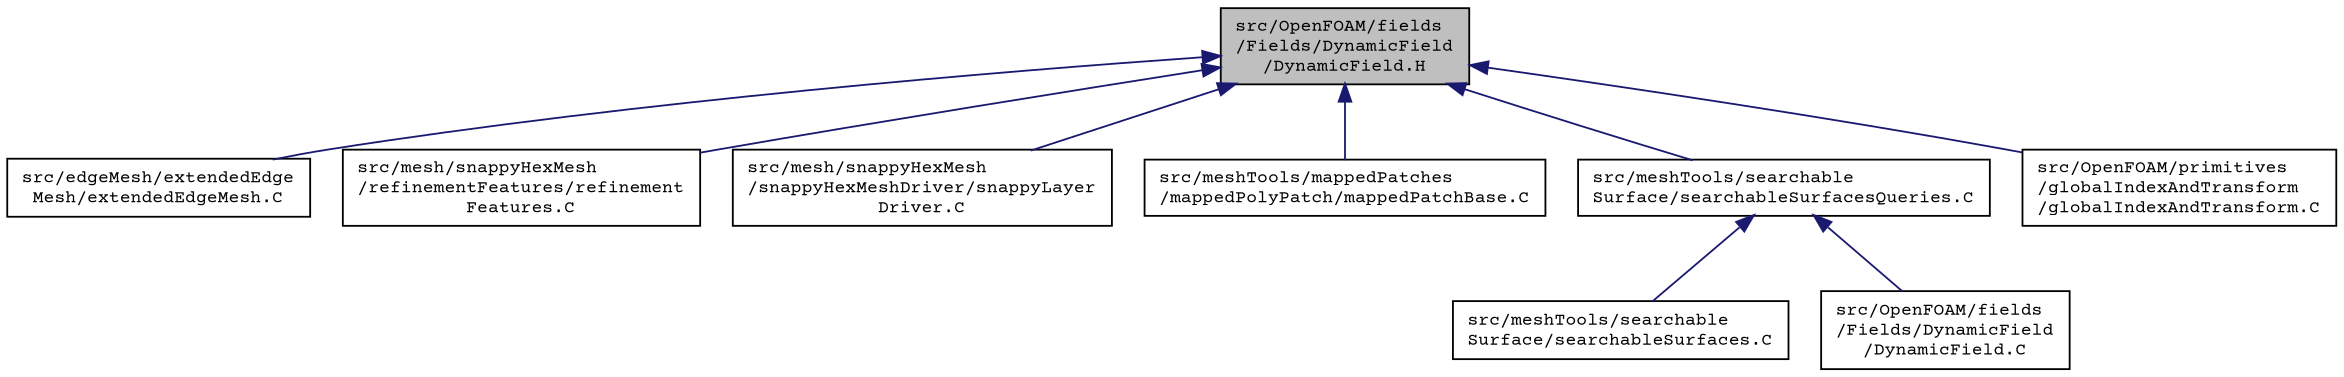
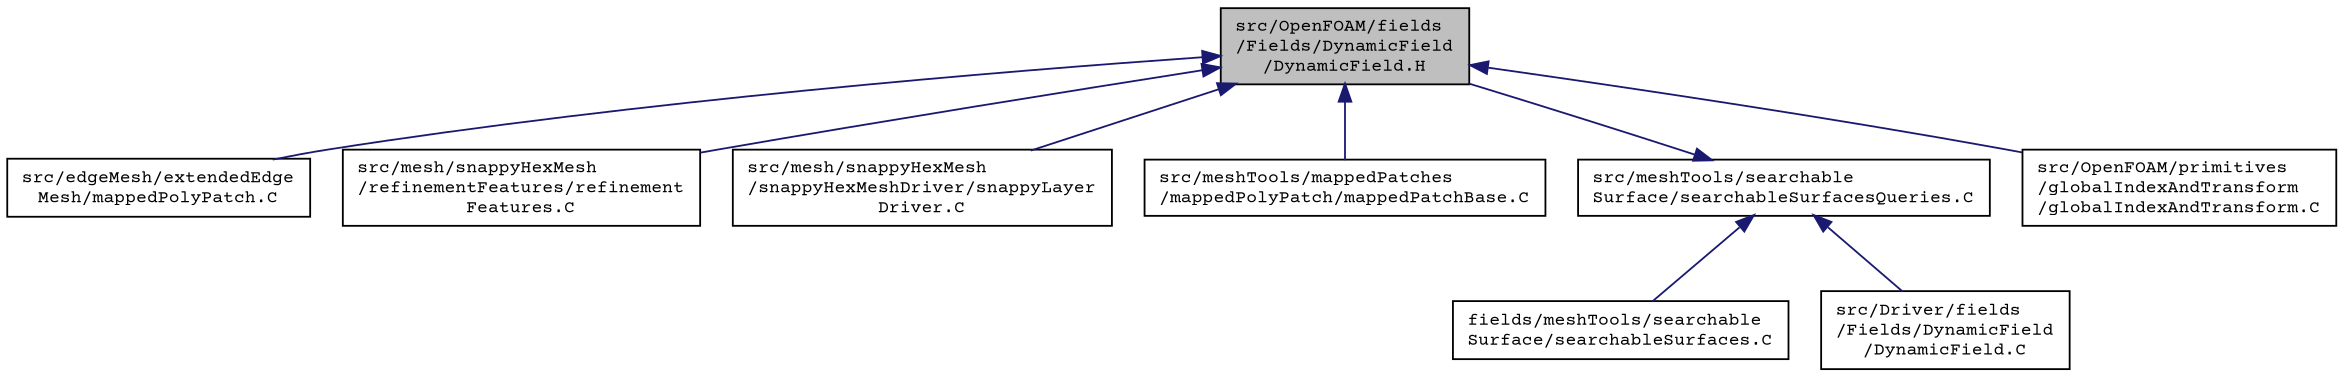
edge "src/meshTools/searchable Surface/searchableSurfacesQueries.C" -> "src/OpenFOAM/fields /Fields/DynamicField /DynamicField.H": reversed
node "src/edgeMesh/extendedEdge Mesh/extendedEdgeMesh.C": label "src/edgeMesh/extendedEdge Mesh/extendedEdgeMesh.C" -> "src/edgeMesh/extendedEdge Mesh/mappedPolyPatch.C"
node "src/meshTools/searchable Surface/searchableSurfaces.C": label "src/meshTools/searchable Surface/searchableSurfaces.C" -> "fields/meshTools/searchable Surface/searchableSurfaces.C"
node "src/OpenFOAM/fields /Fields/DynamicField /DynamicField.C": label "src/OpenFOAM/fields /Fields/DynamicField /DynamicField.C" -> "src/Driver/fields /Fields/DynamicField /DynamicField.C"
